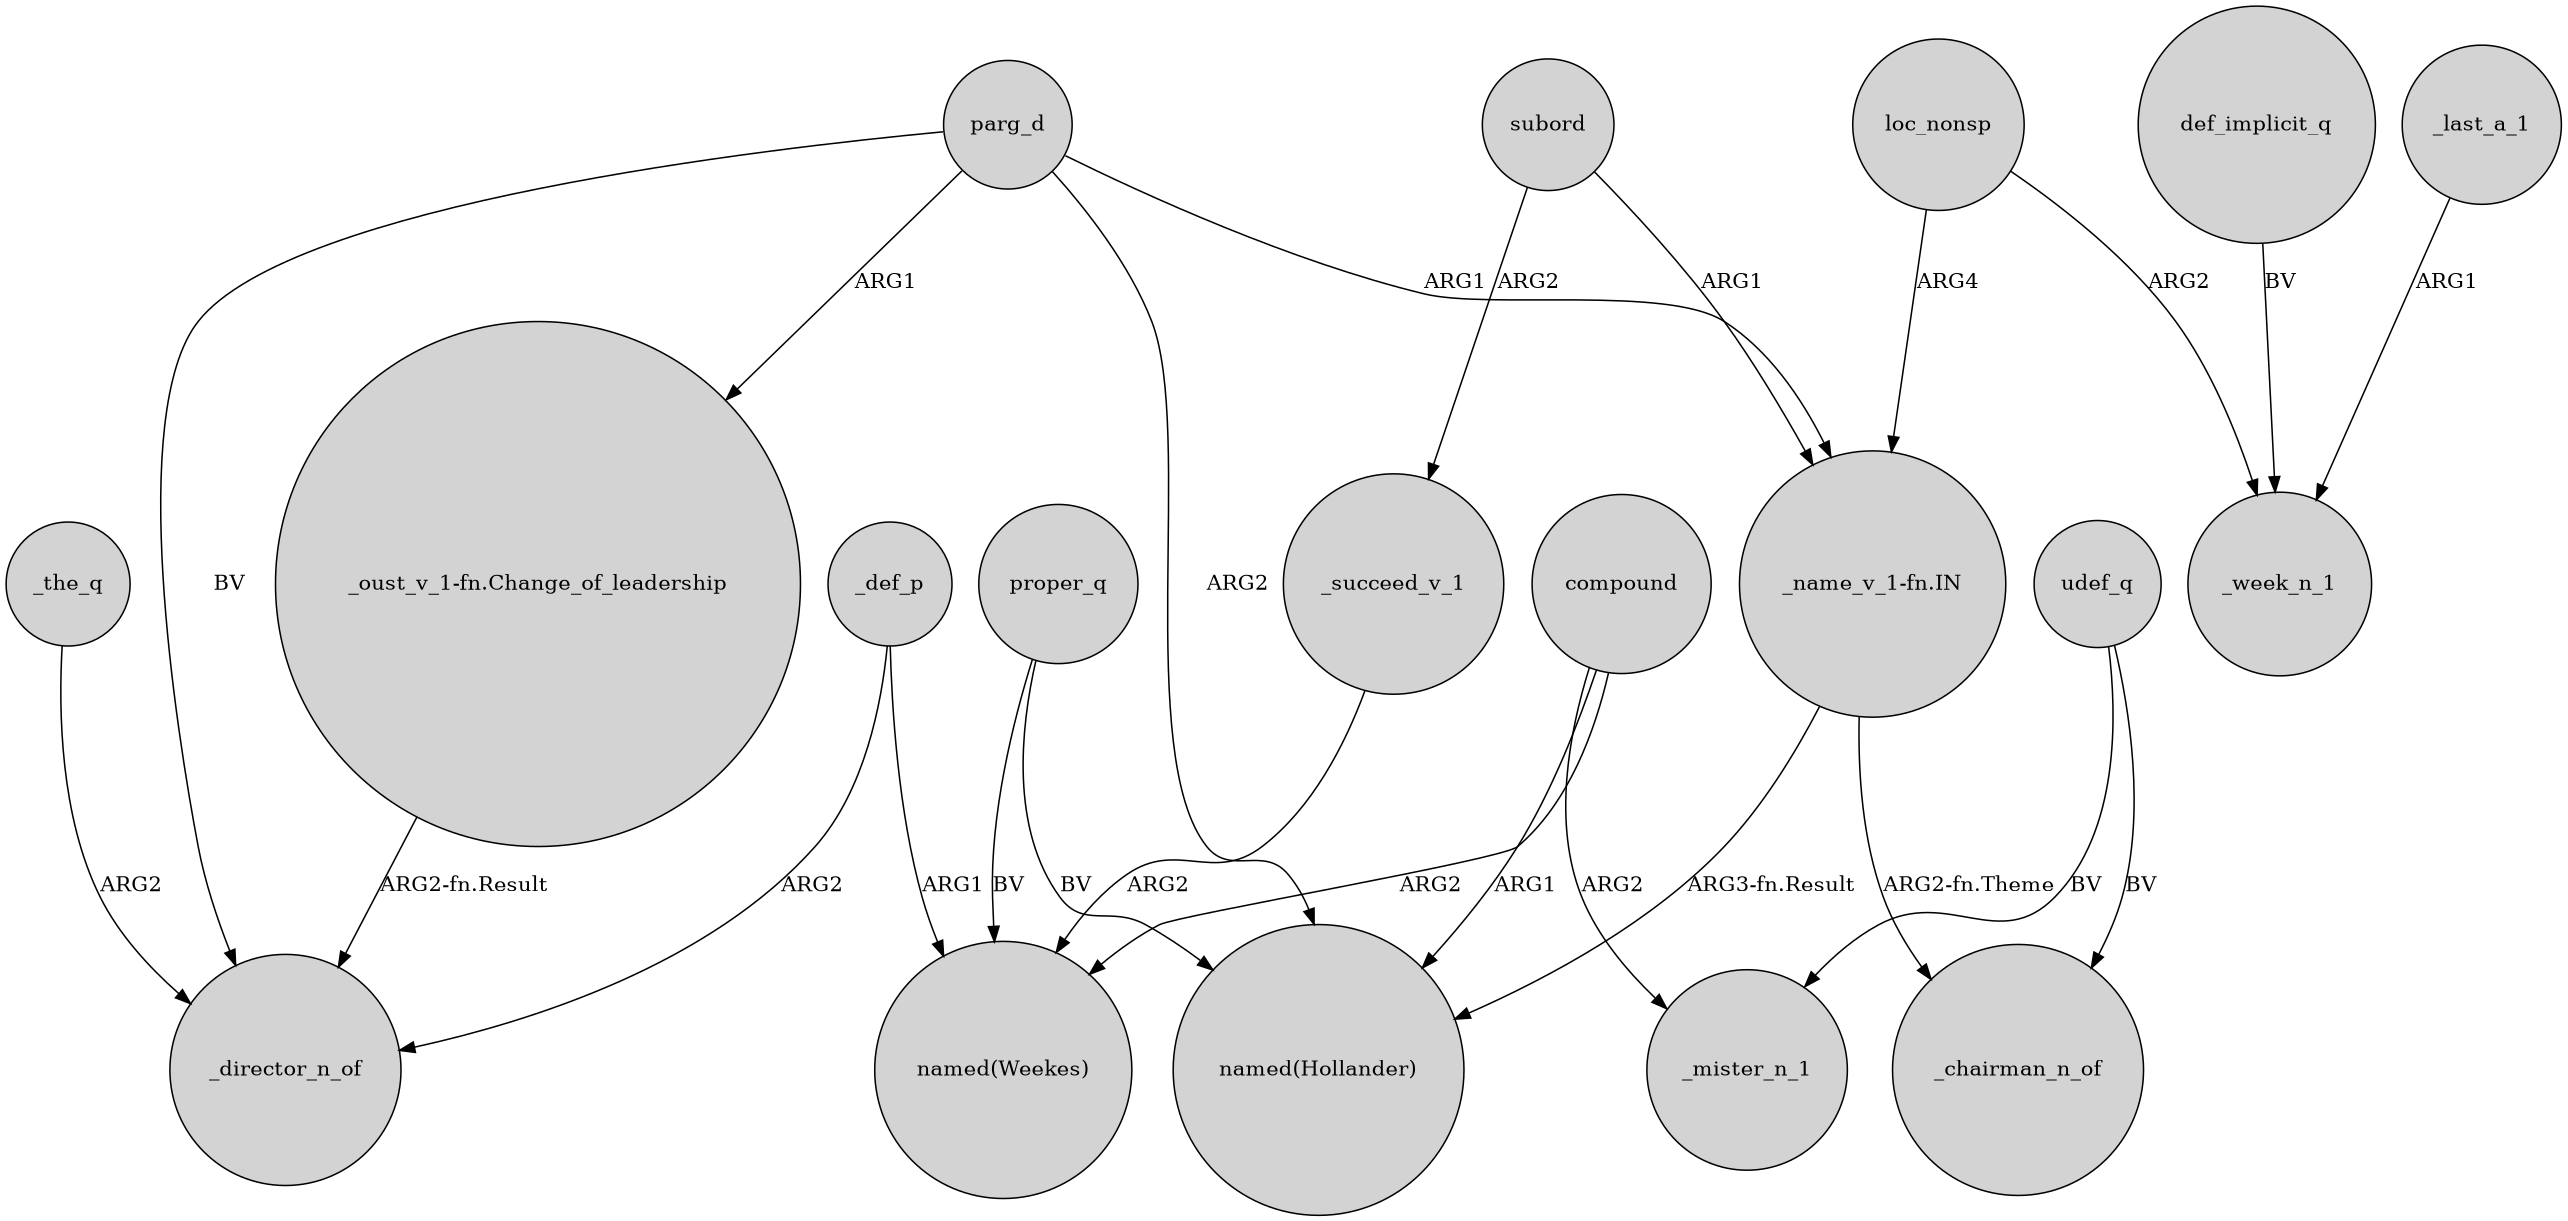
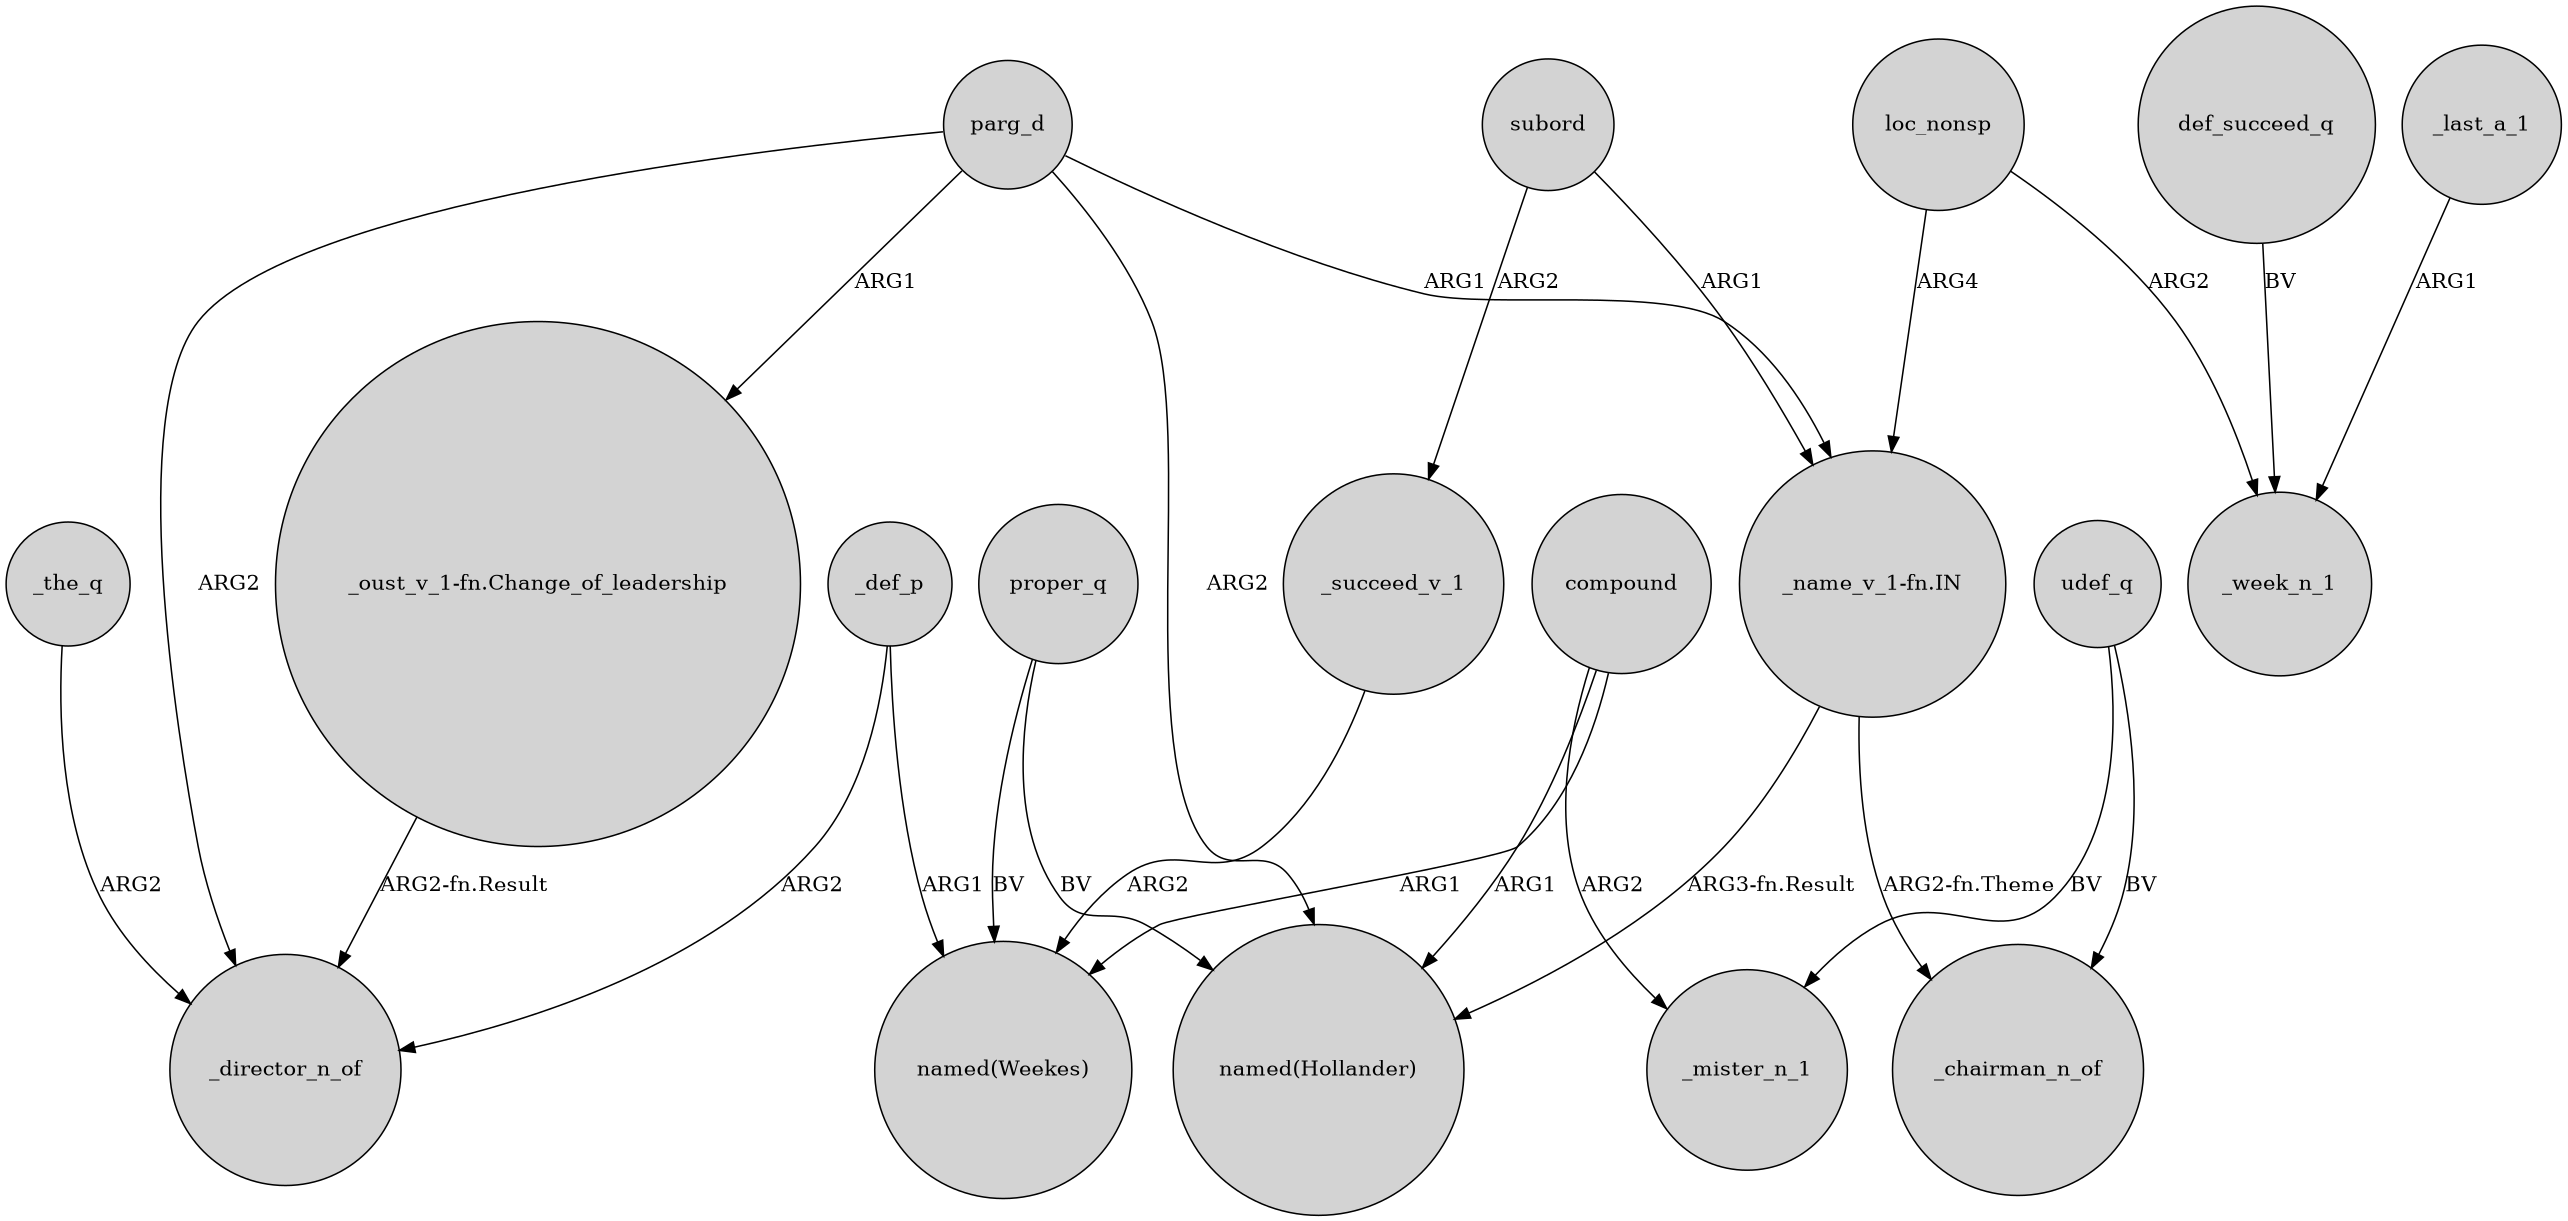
node "def_implicit_q": label "def_implicit_q" -> "def_succeed_q"
edge "parg_d" -> "_director_n_of": label "BV" -> "ARG2"
edge "compound" -> "named(Weekes)": label "ARG2" -> "ARG1"
